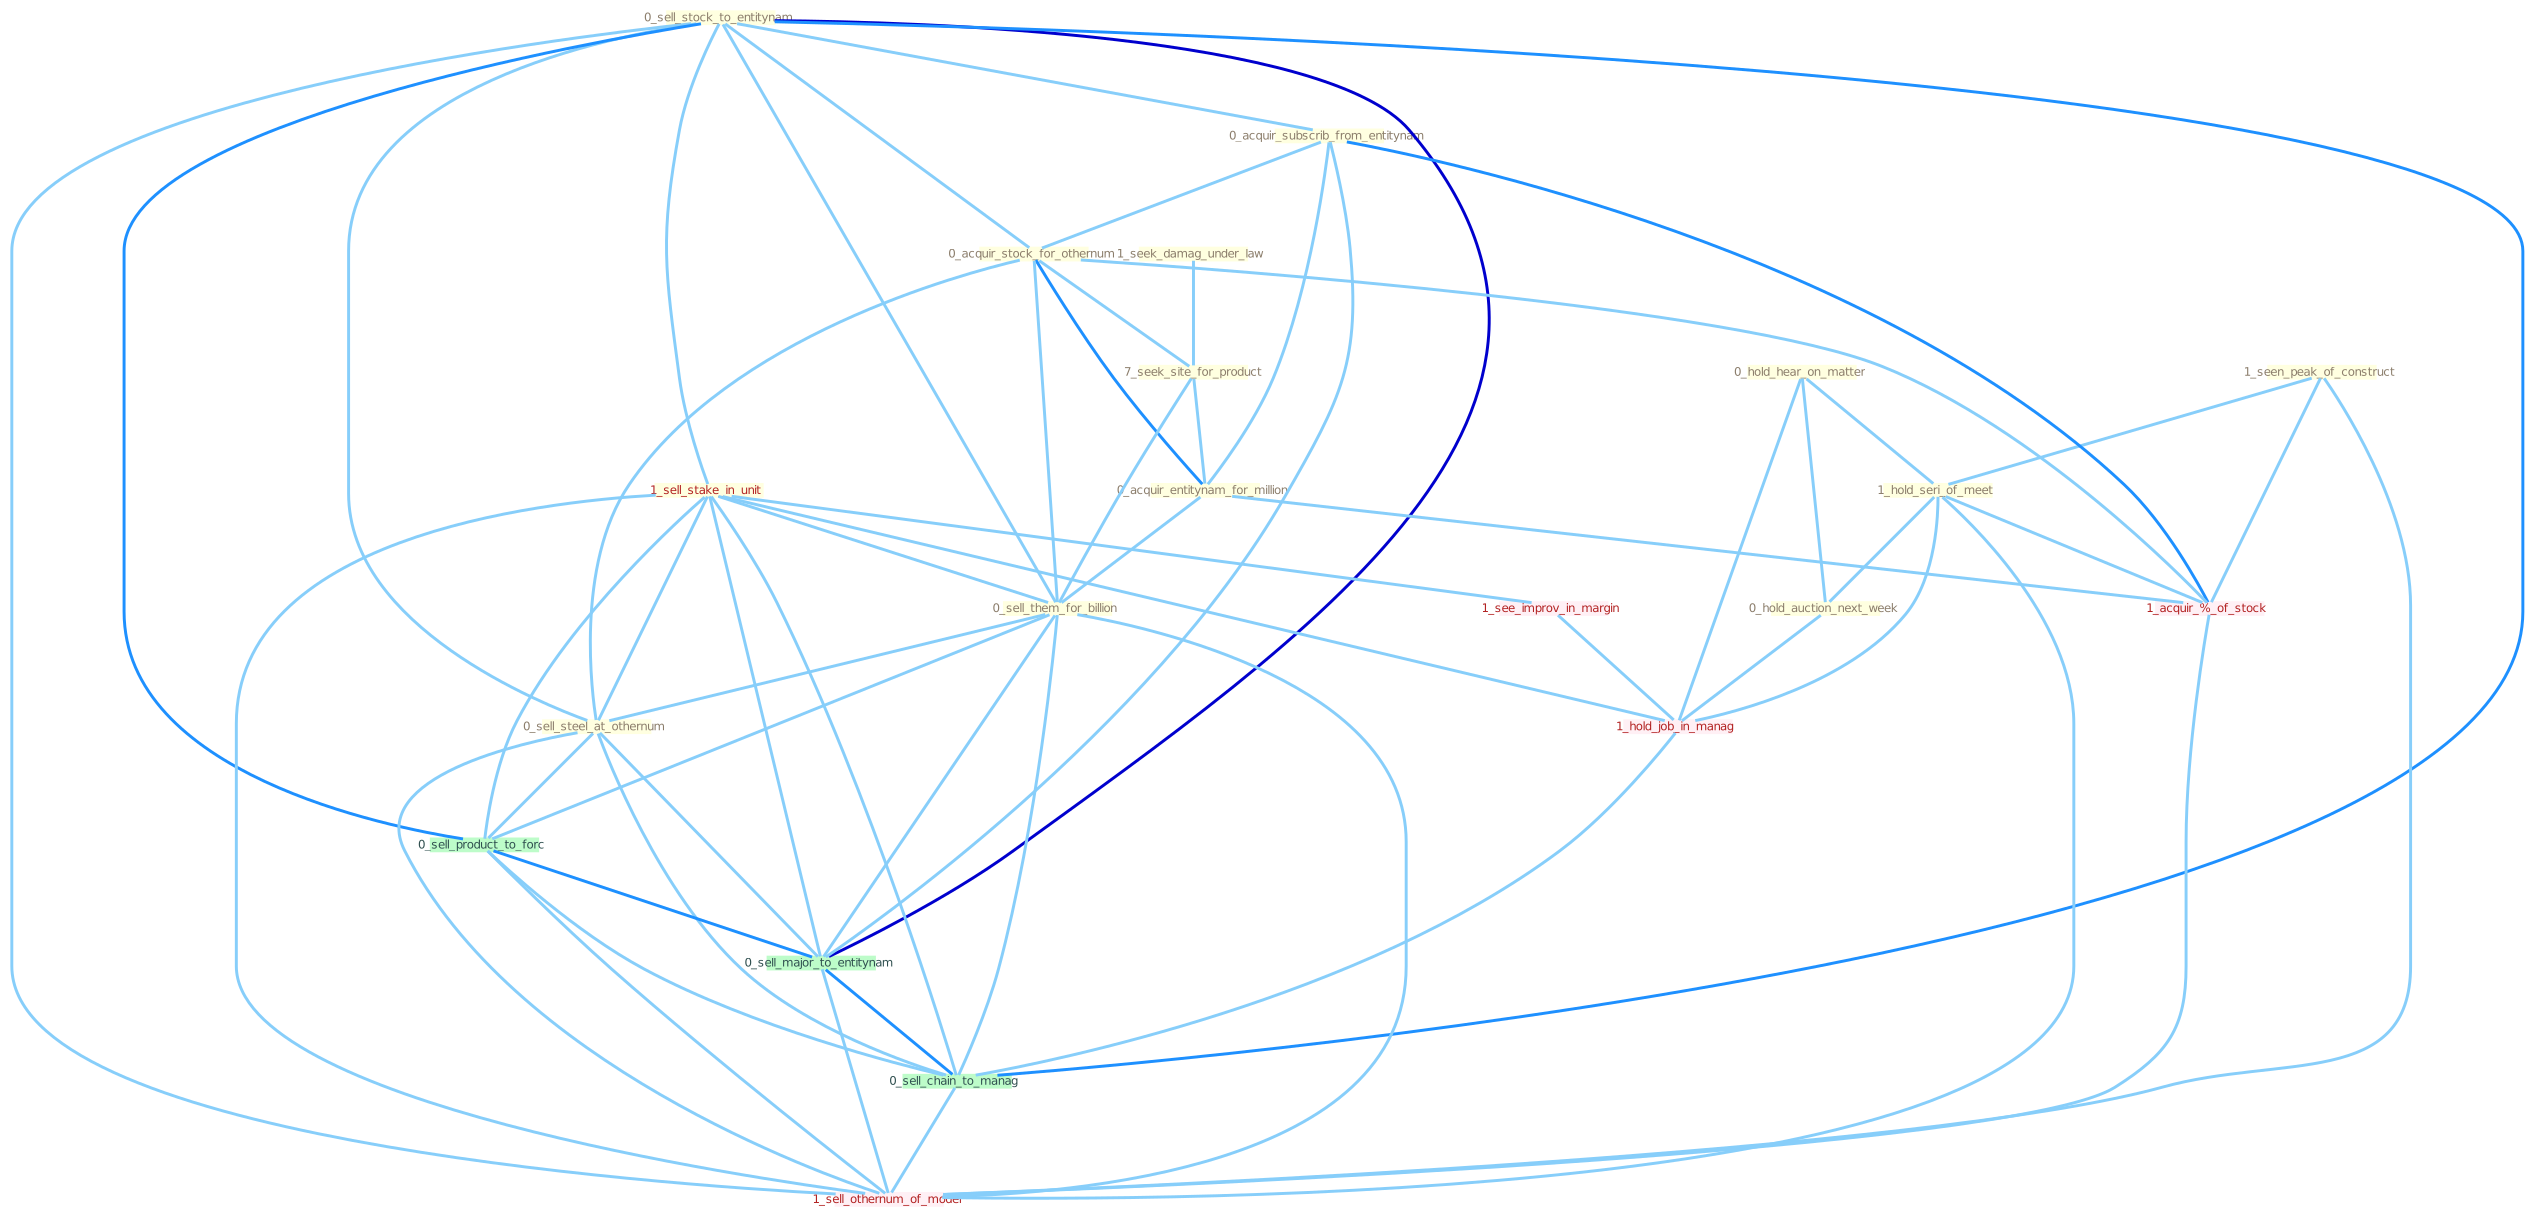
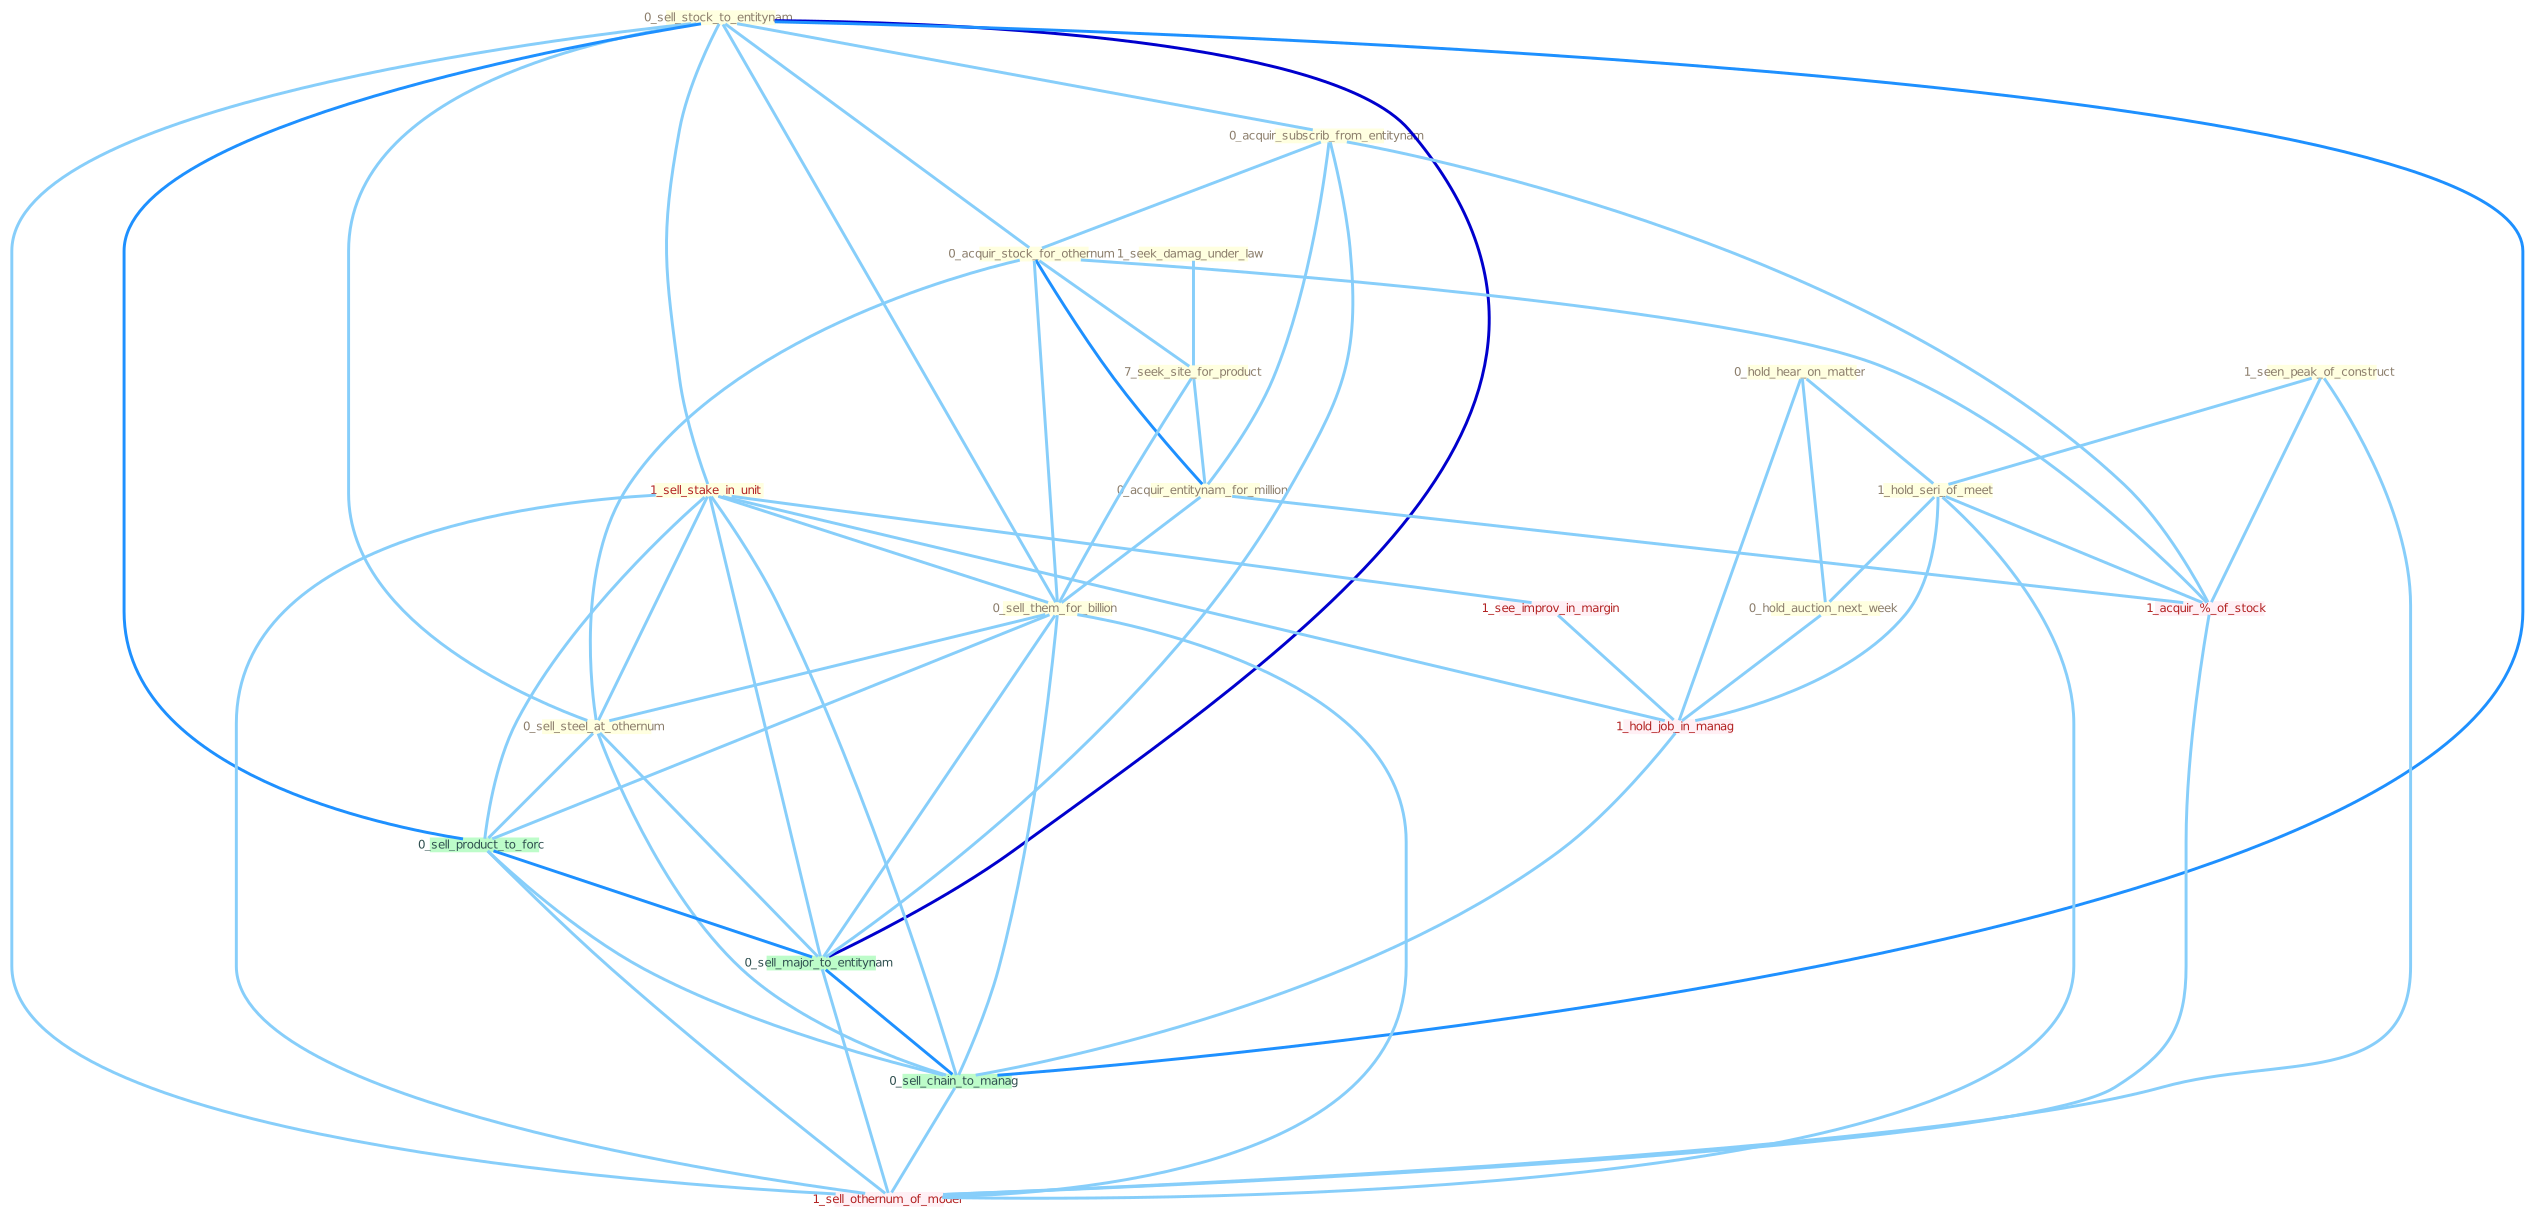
edge "0_acquir_subscrib_from_entitynam" -- "1_acquir_%_of_stock": color #1e90ff -> #87cefa
edge "0_sell_steel_at_othernum" -- "1_sell_othernum_of_model": removed
